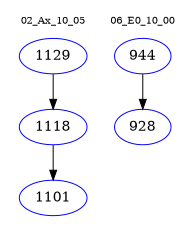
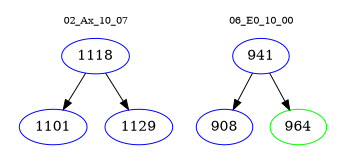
cluster "02_Ax_10_05": label "02_Ax_10_05" -> "02_Ax_10_07"
node "944": label "944" -> "941"
edge "1129" -> "1118": reversed
node "928": label "928" -> "908"
node "964": added
